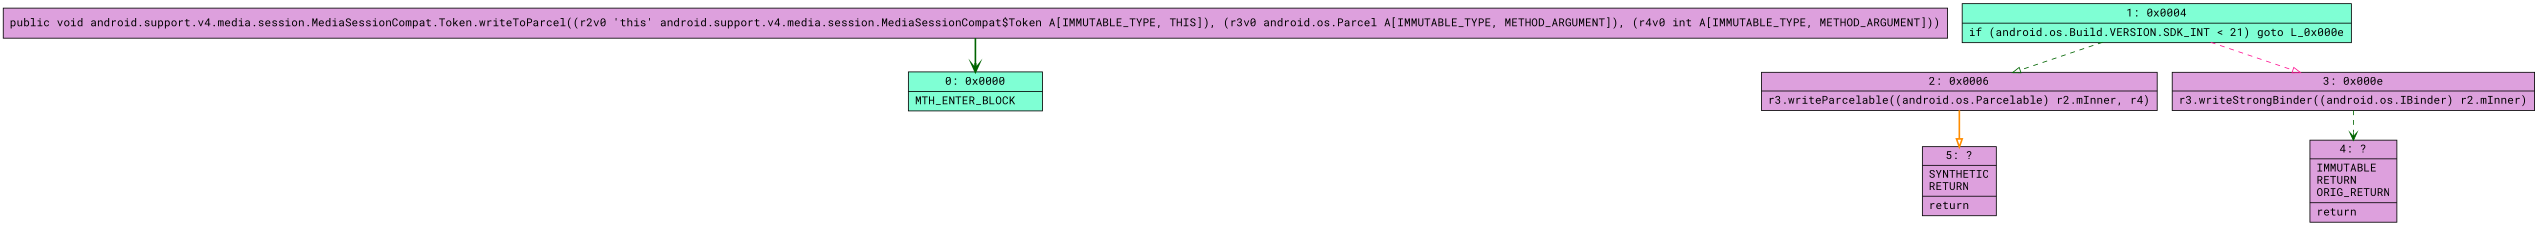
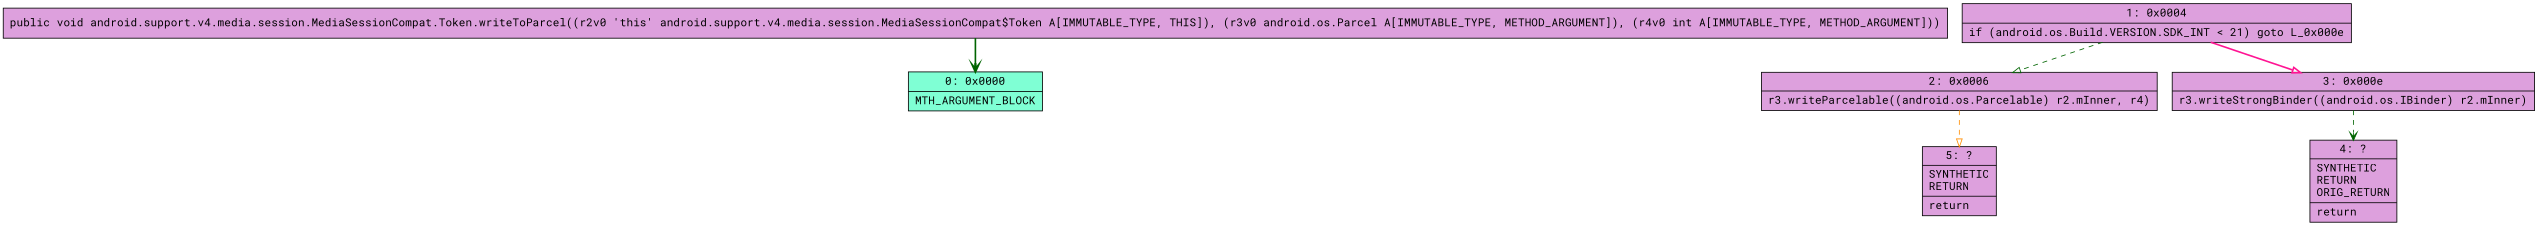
node "1: 0x0004": fillcolor aquamarine -> plum
edge "1: 0x0004" -> "3: 0x000e": style dashed -> bold
node "0: 0x0000": text "MTH_ENTER_BLOCK" -> "MTH_ARGUMENT_BLOCK"
edge "2: 0x0006" -> "5: ?": style bold -> dashed
node "4: ?": text "IMMUTABLE" -> "SYNTHETIC"
